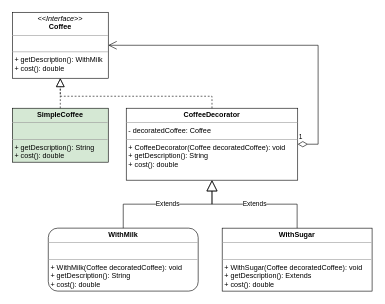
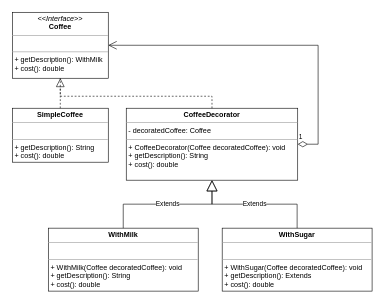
edge "SimpleCoffee + getDescription(): String+ cost(): double" -> "<<Interface>> Coffee + getDescription(): WithMilk + cost(): double": arrowhead block -> none
node "SimpleCoffee + getDescription(): String+ cost(): double": fillcolor #d5e8d4 -> #ffffff
node "WithMilk + WithMilk(Coffee decoratedCoffee): void + getDescription(): String + cost(): double": shape rounded rectangle -> rectangle
